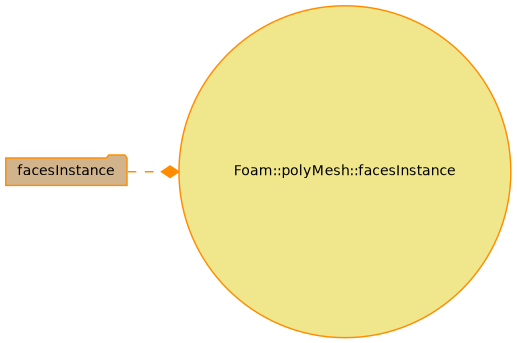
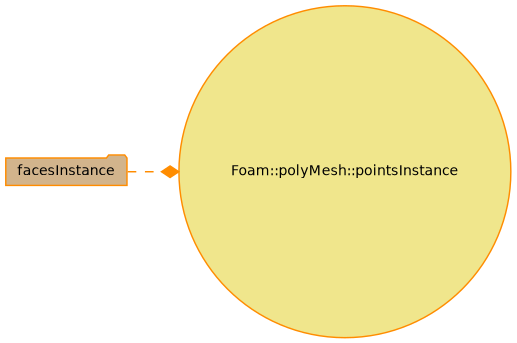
node "Foam::polyMesh::facesInstance": label "Foam::polyMesh::facesInstance" -> "Foam::polyMesh::pointsInstance"
